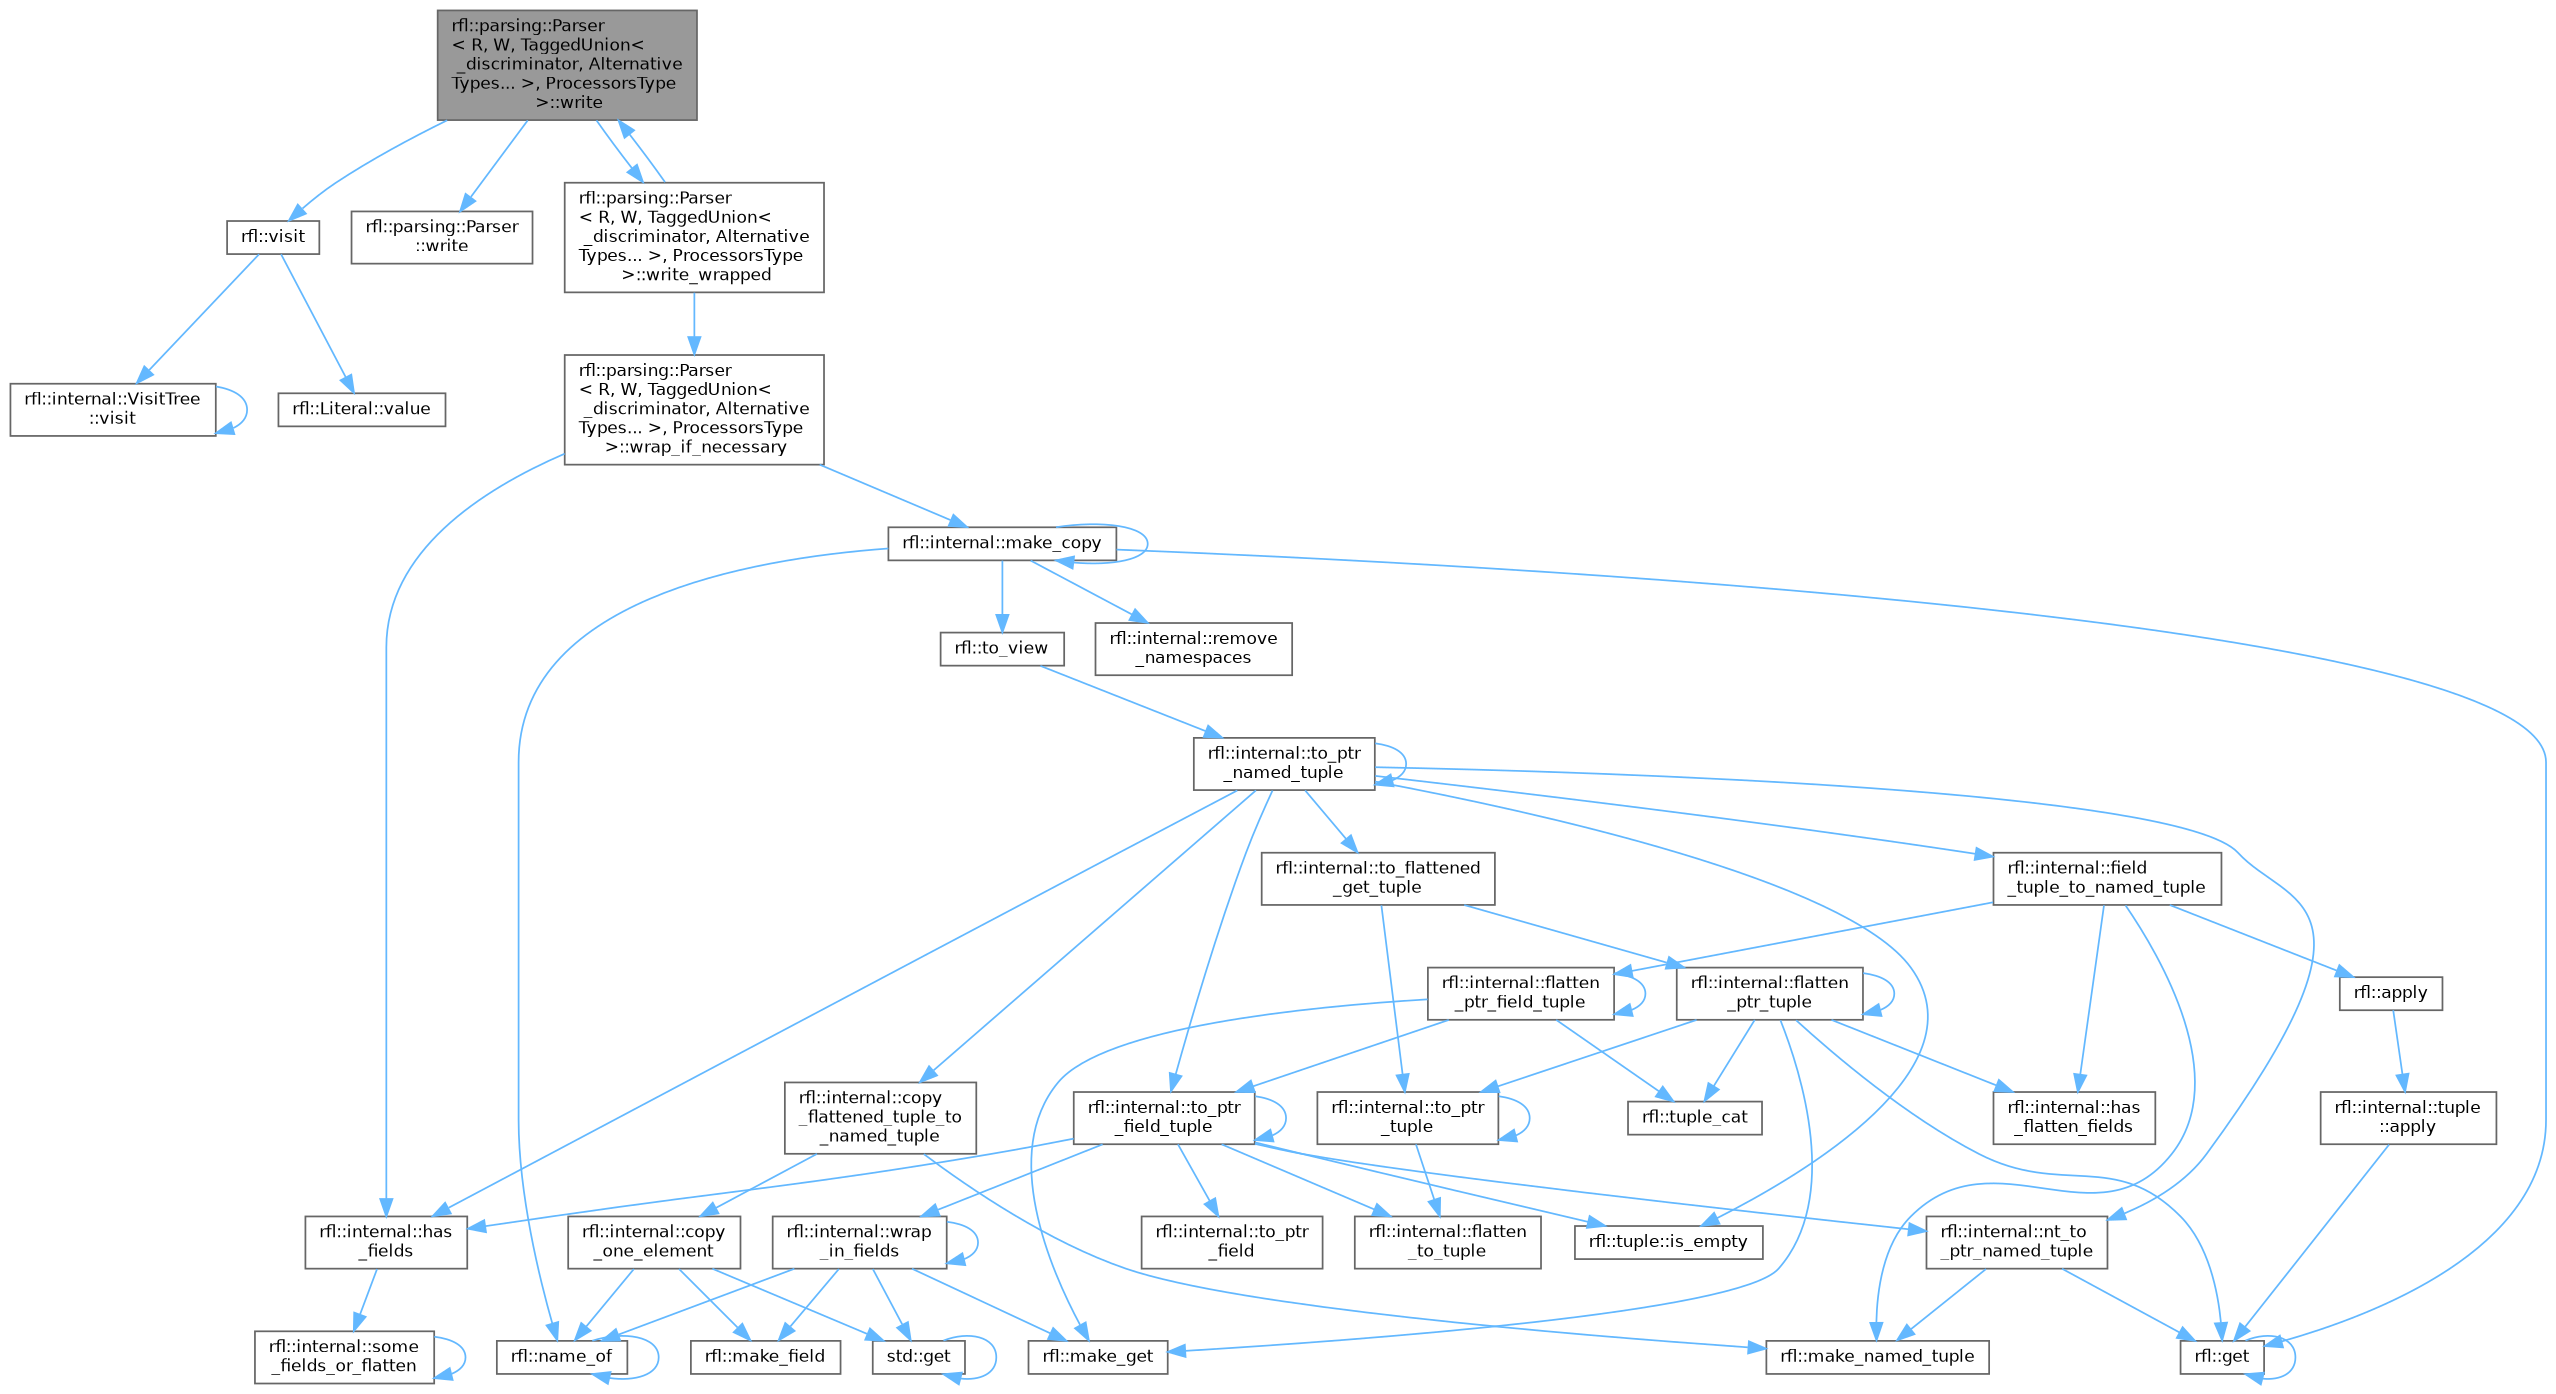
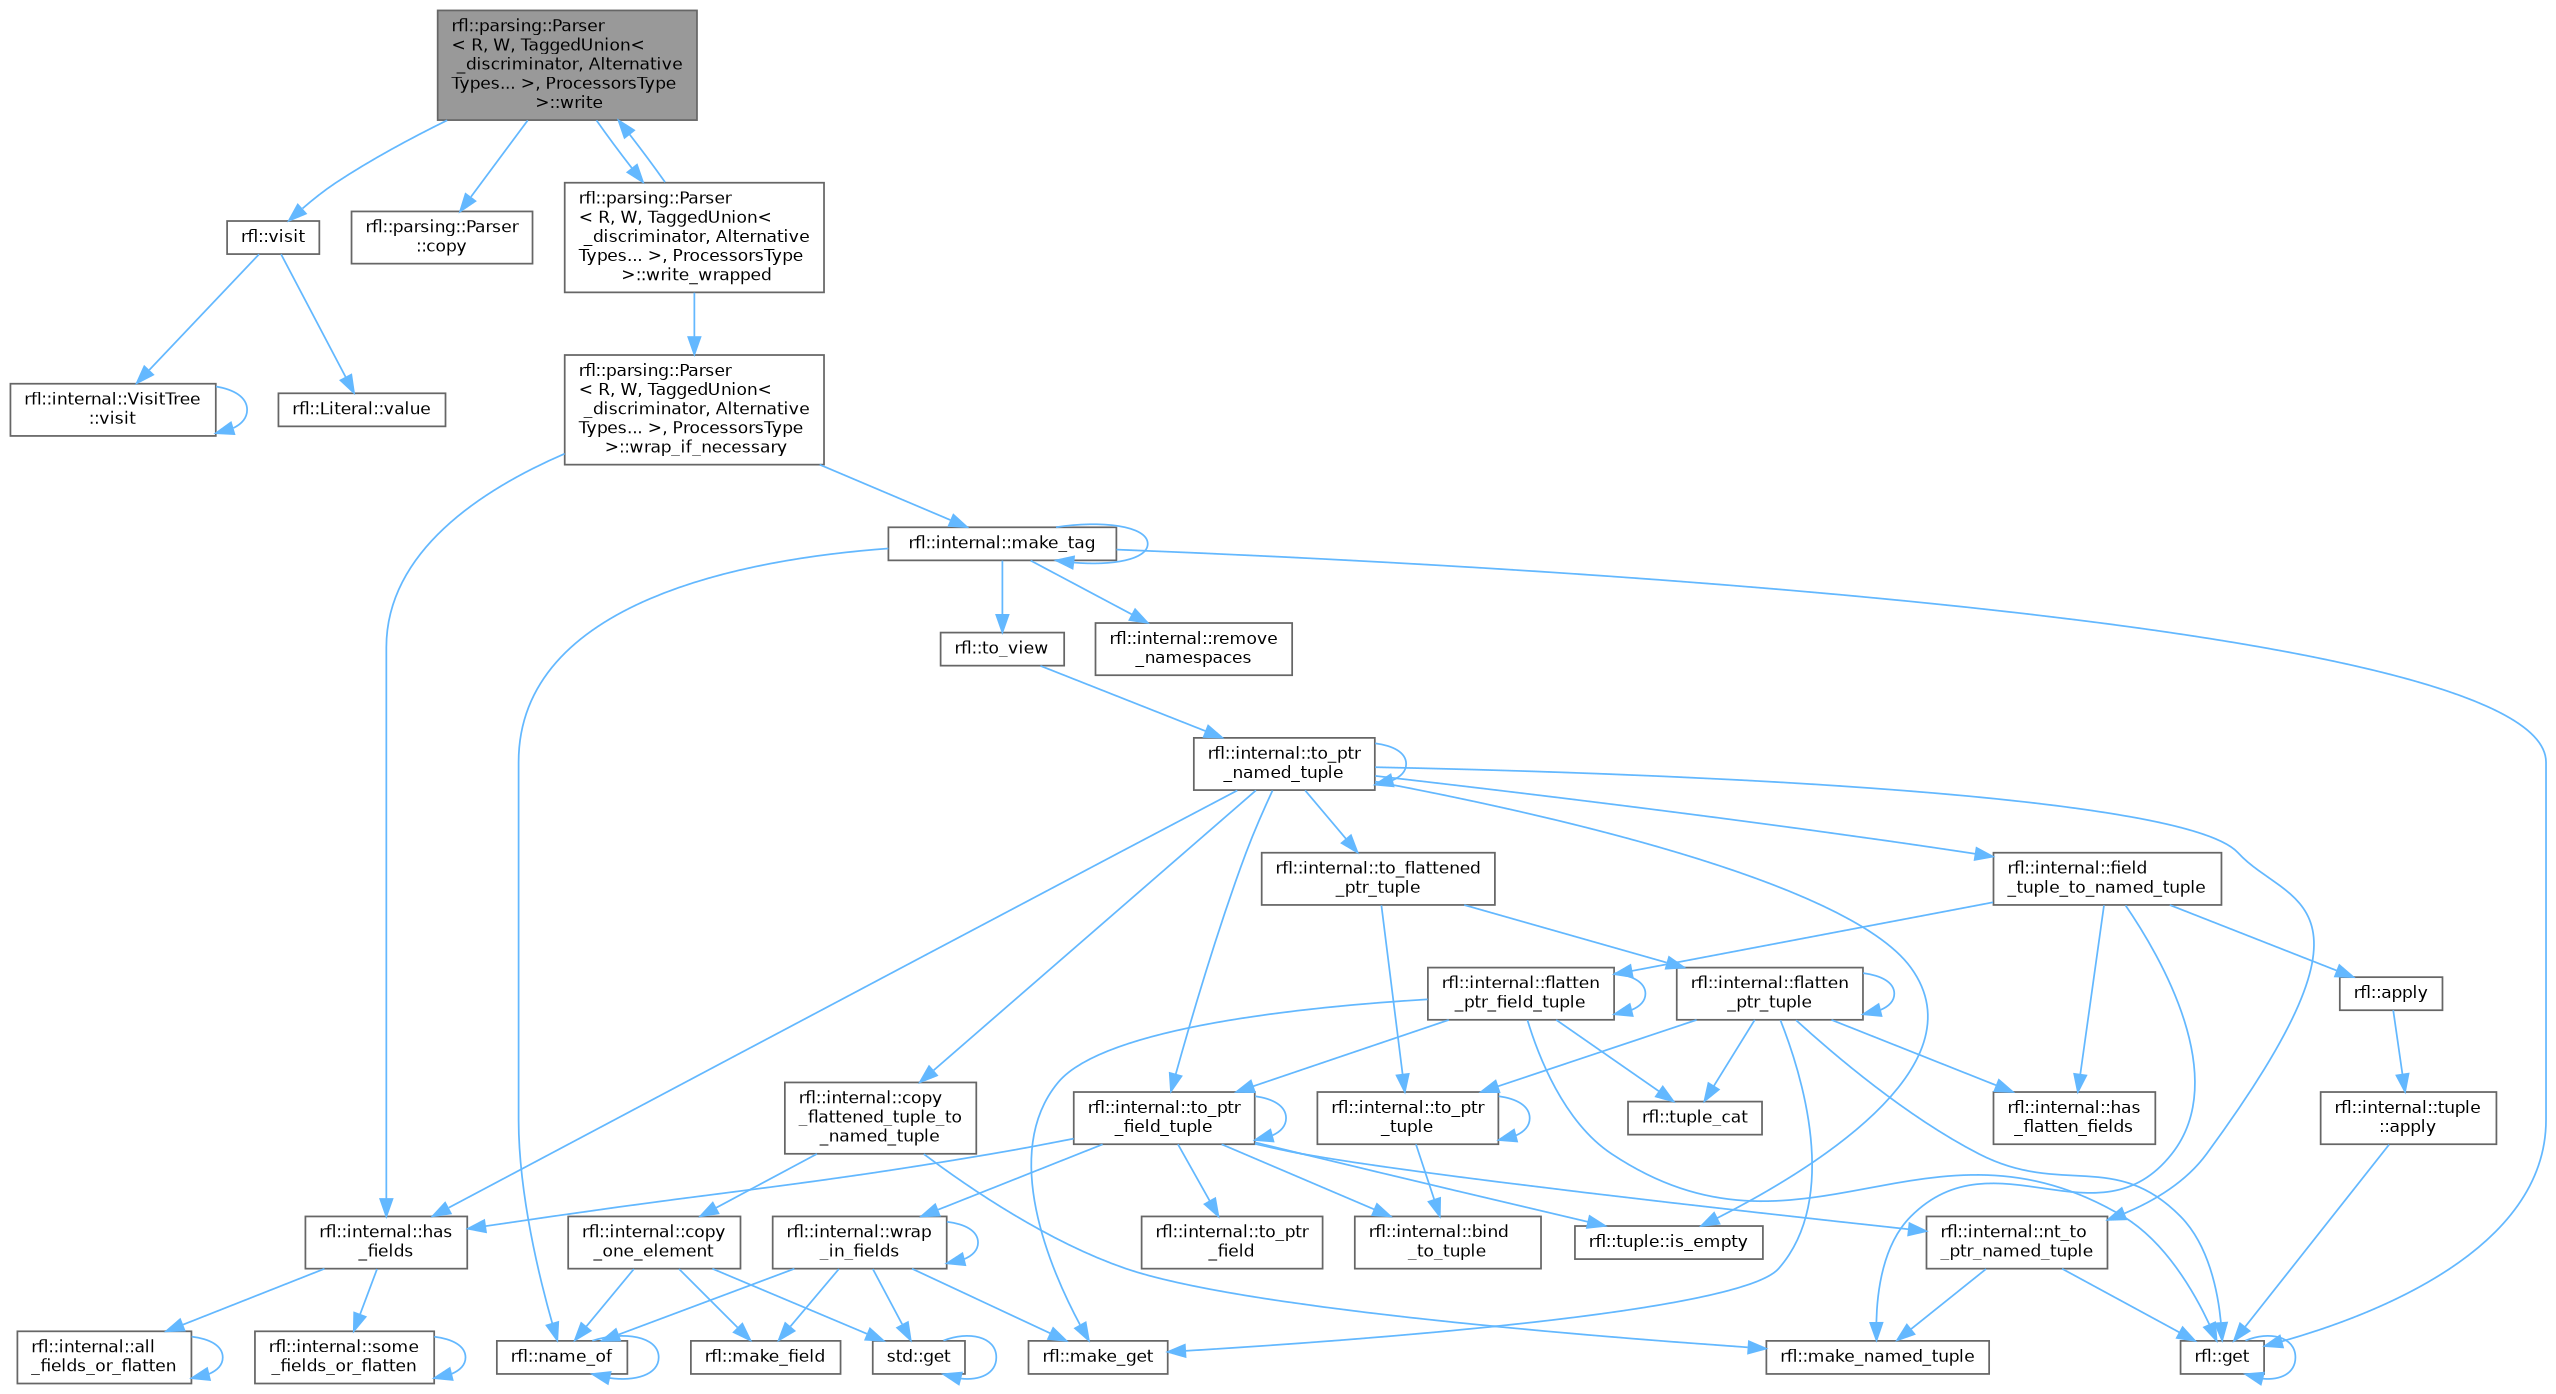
node "rfl::parsing::Parser ::write": label "rfl::parsing::Parser ::write" -> "rfl::parsing::Parser ::copy"
node "rfl::internal::make_copy": label "rfl::internal::make_copy" -> "rfl::internal::make_tag"
node "rfl::internal::to_flattened _get_tuple": label "rfl::internal::to_flattened _get_tuple" -> "rfl::internal::to_flattened _ptr_tuple"
edge "rfl::internal::flatten _ptr_field_tuple" -> "rfl::get": added
node "rfl::internal::flatten _to_tuple": label "rfl::internal::flatten _to_tuple" -> "rfl::internal::bind _to_tuple"
node "rfl::internal::all _fields_or_flatten": added
